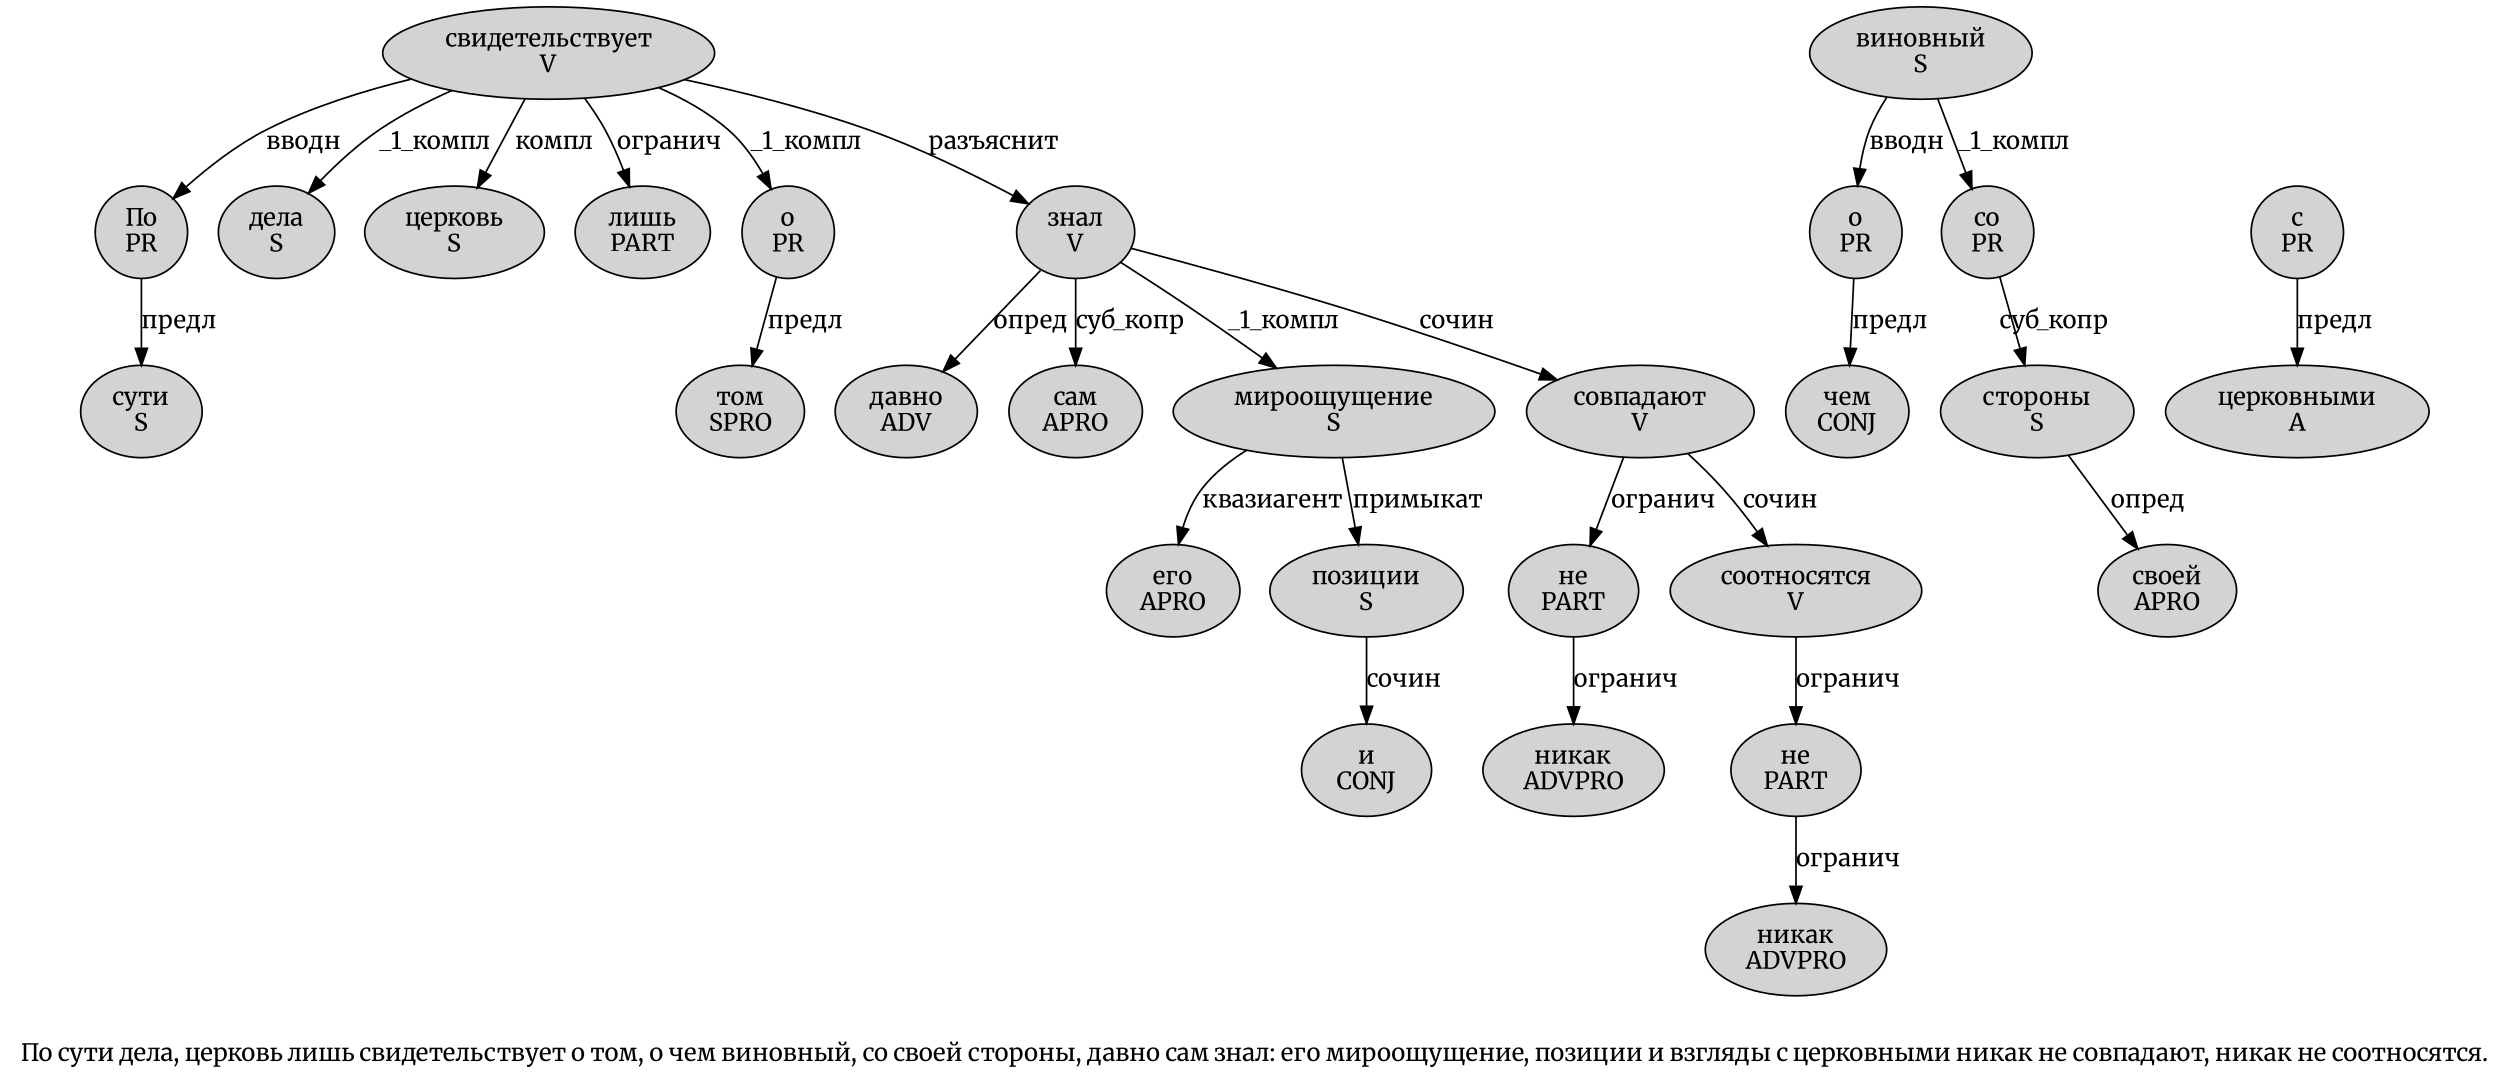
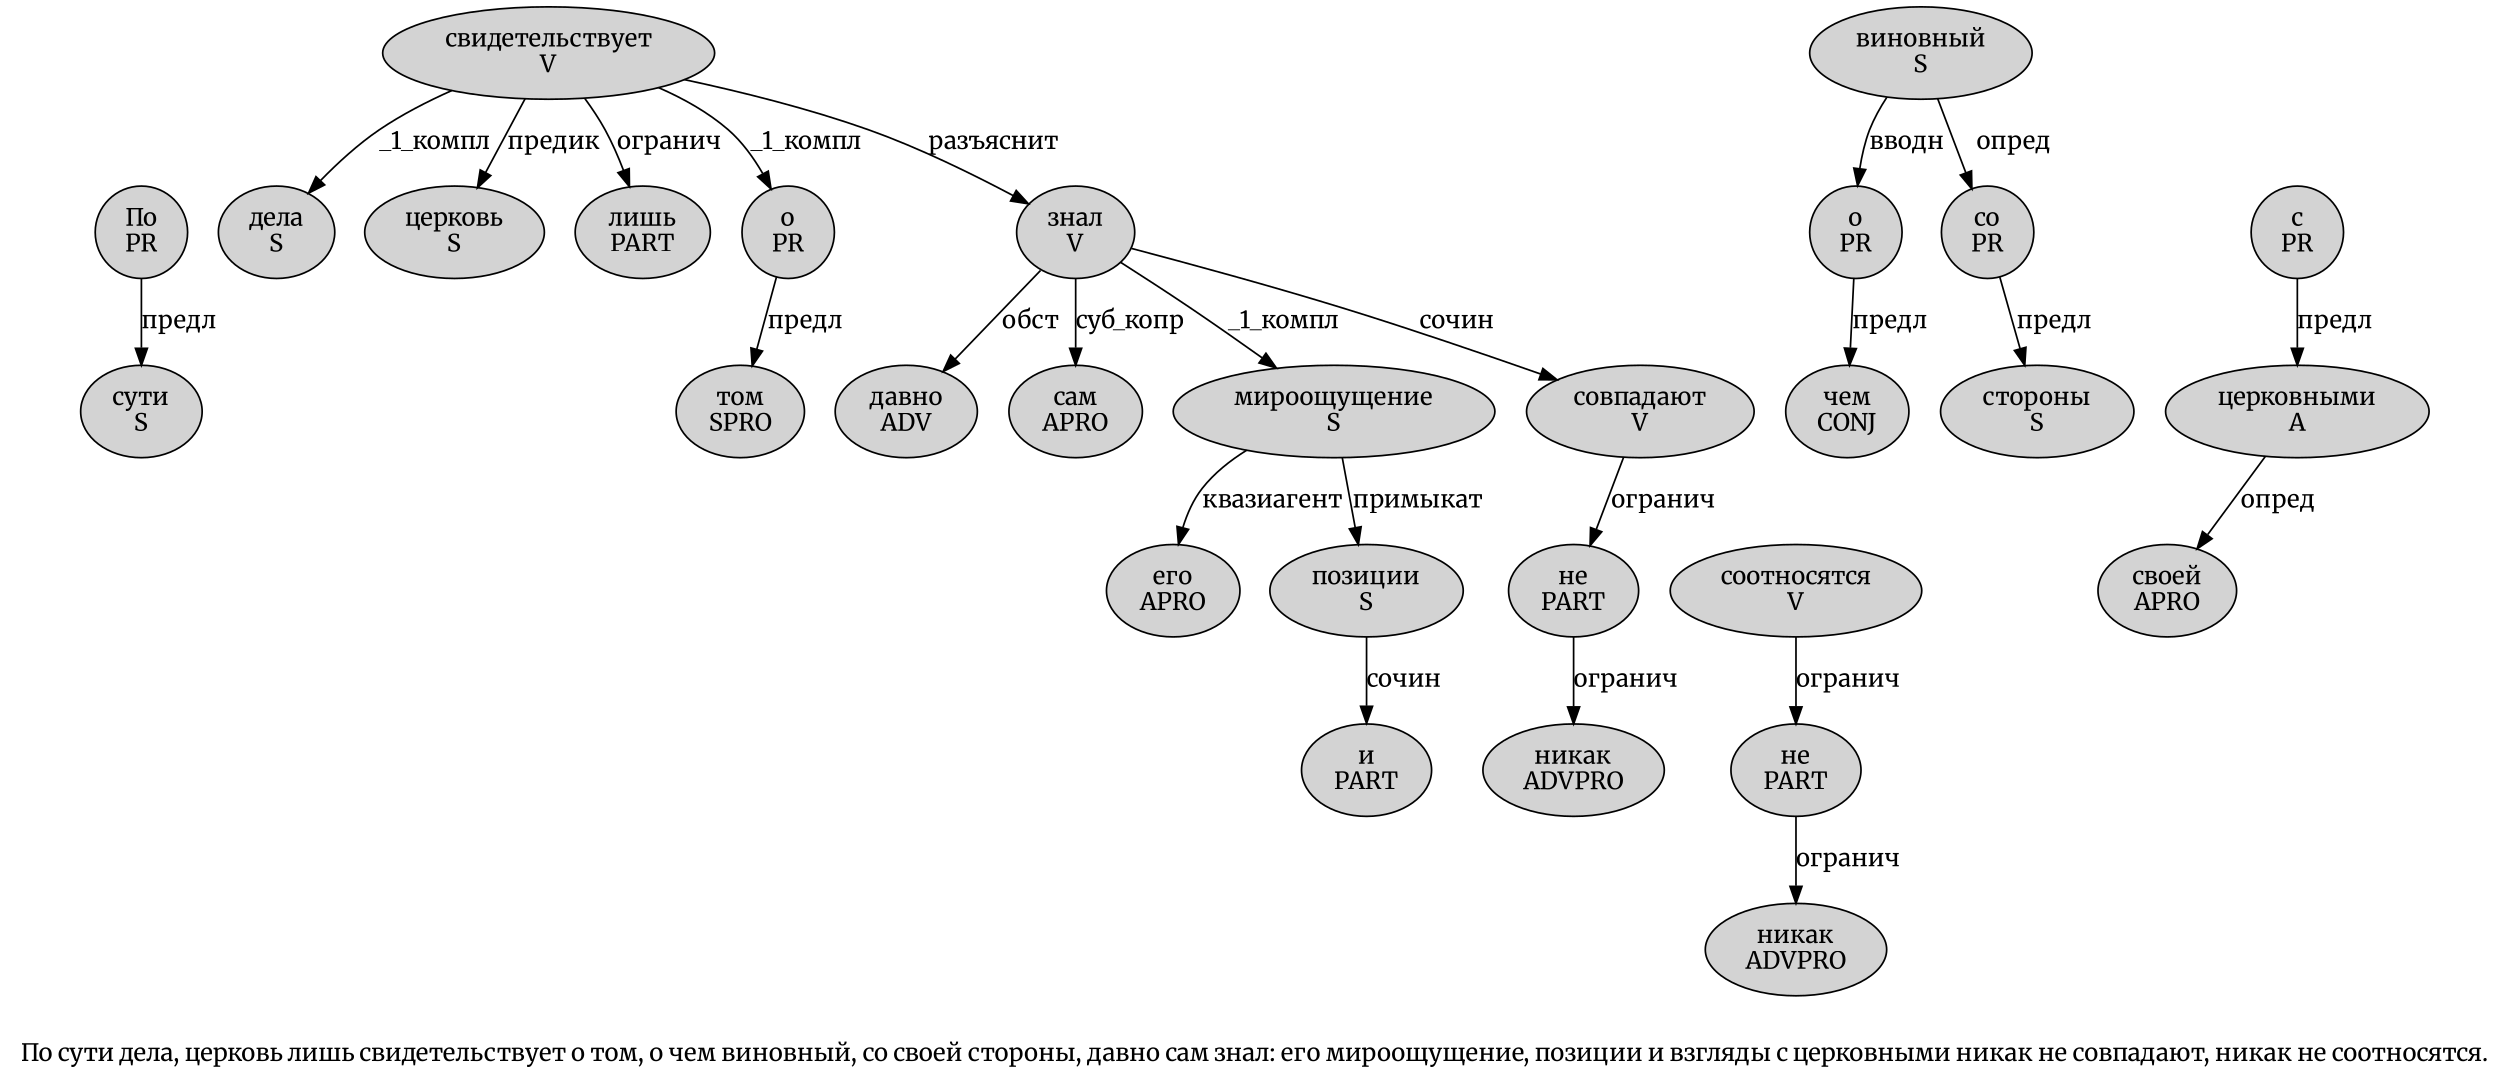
edge "свидетельствует V" -> "По PR": removed, label "вводн"
edge "свидетельствует V" -> "церковь S": label "компл" -> "предик"
edge "виновный S" -> "со PR": label "_1_компл" -> "опред"
edge "знал V" -> "давно ADV": label "опред" -> "обст"
edge "со PR" -> "стороны S": label "суб_копр" -> "предл"
edge "совпадают V" -> "соотносятся V": removed, label "сочин"
edge "стороны S" -> "своей APRO": now "церковными A" -> "своей APRO"
node "и CONJ": label "и CONJ" -> "и PART"
